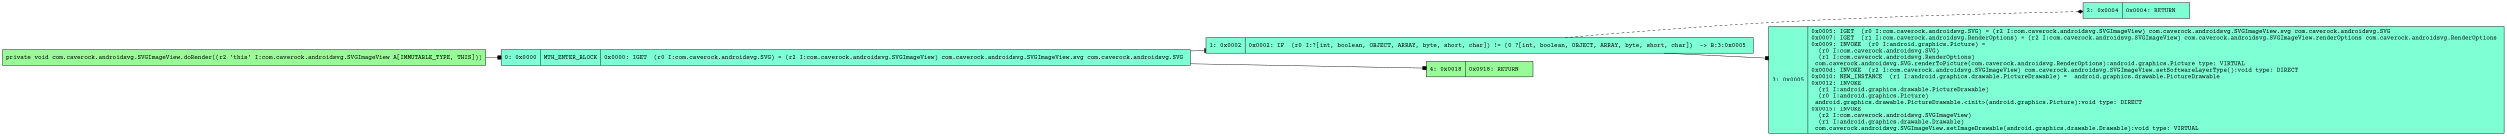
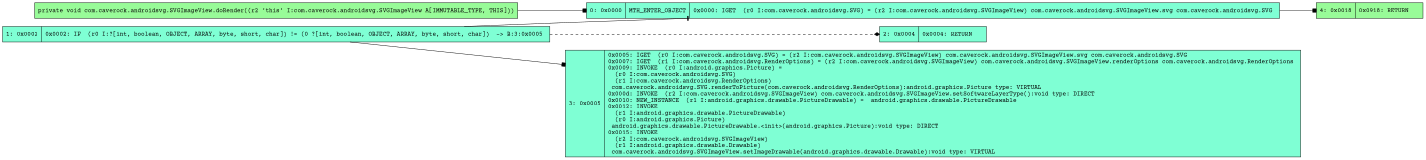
edge "0: 0x0000" -> "1: 0x0002": reversed
node "0: 0x0000": text "MTH_ENTER_BLOCK" -> "MTH_ENTER_OBJECT"
